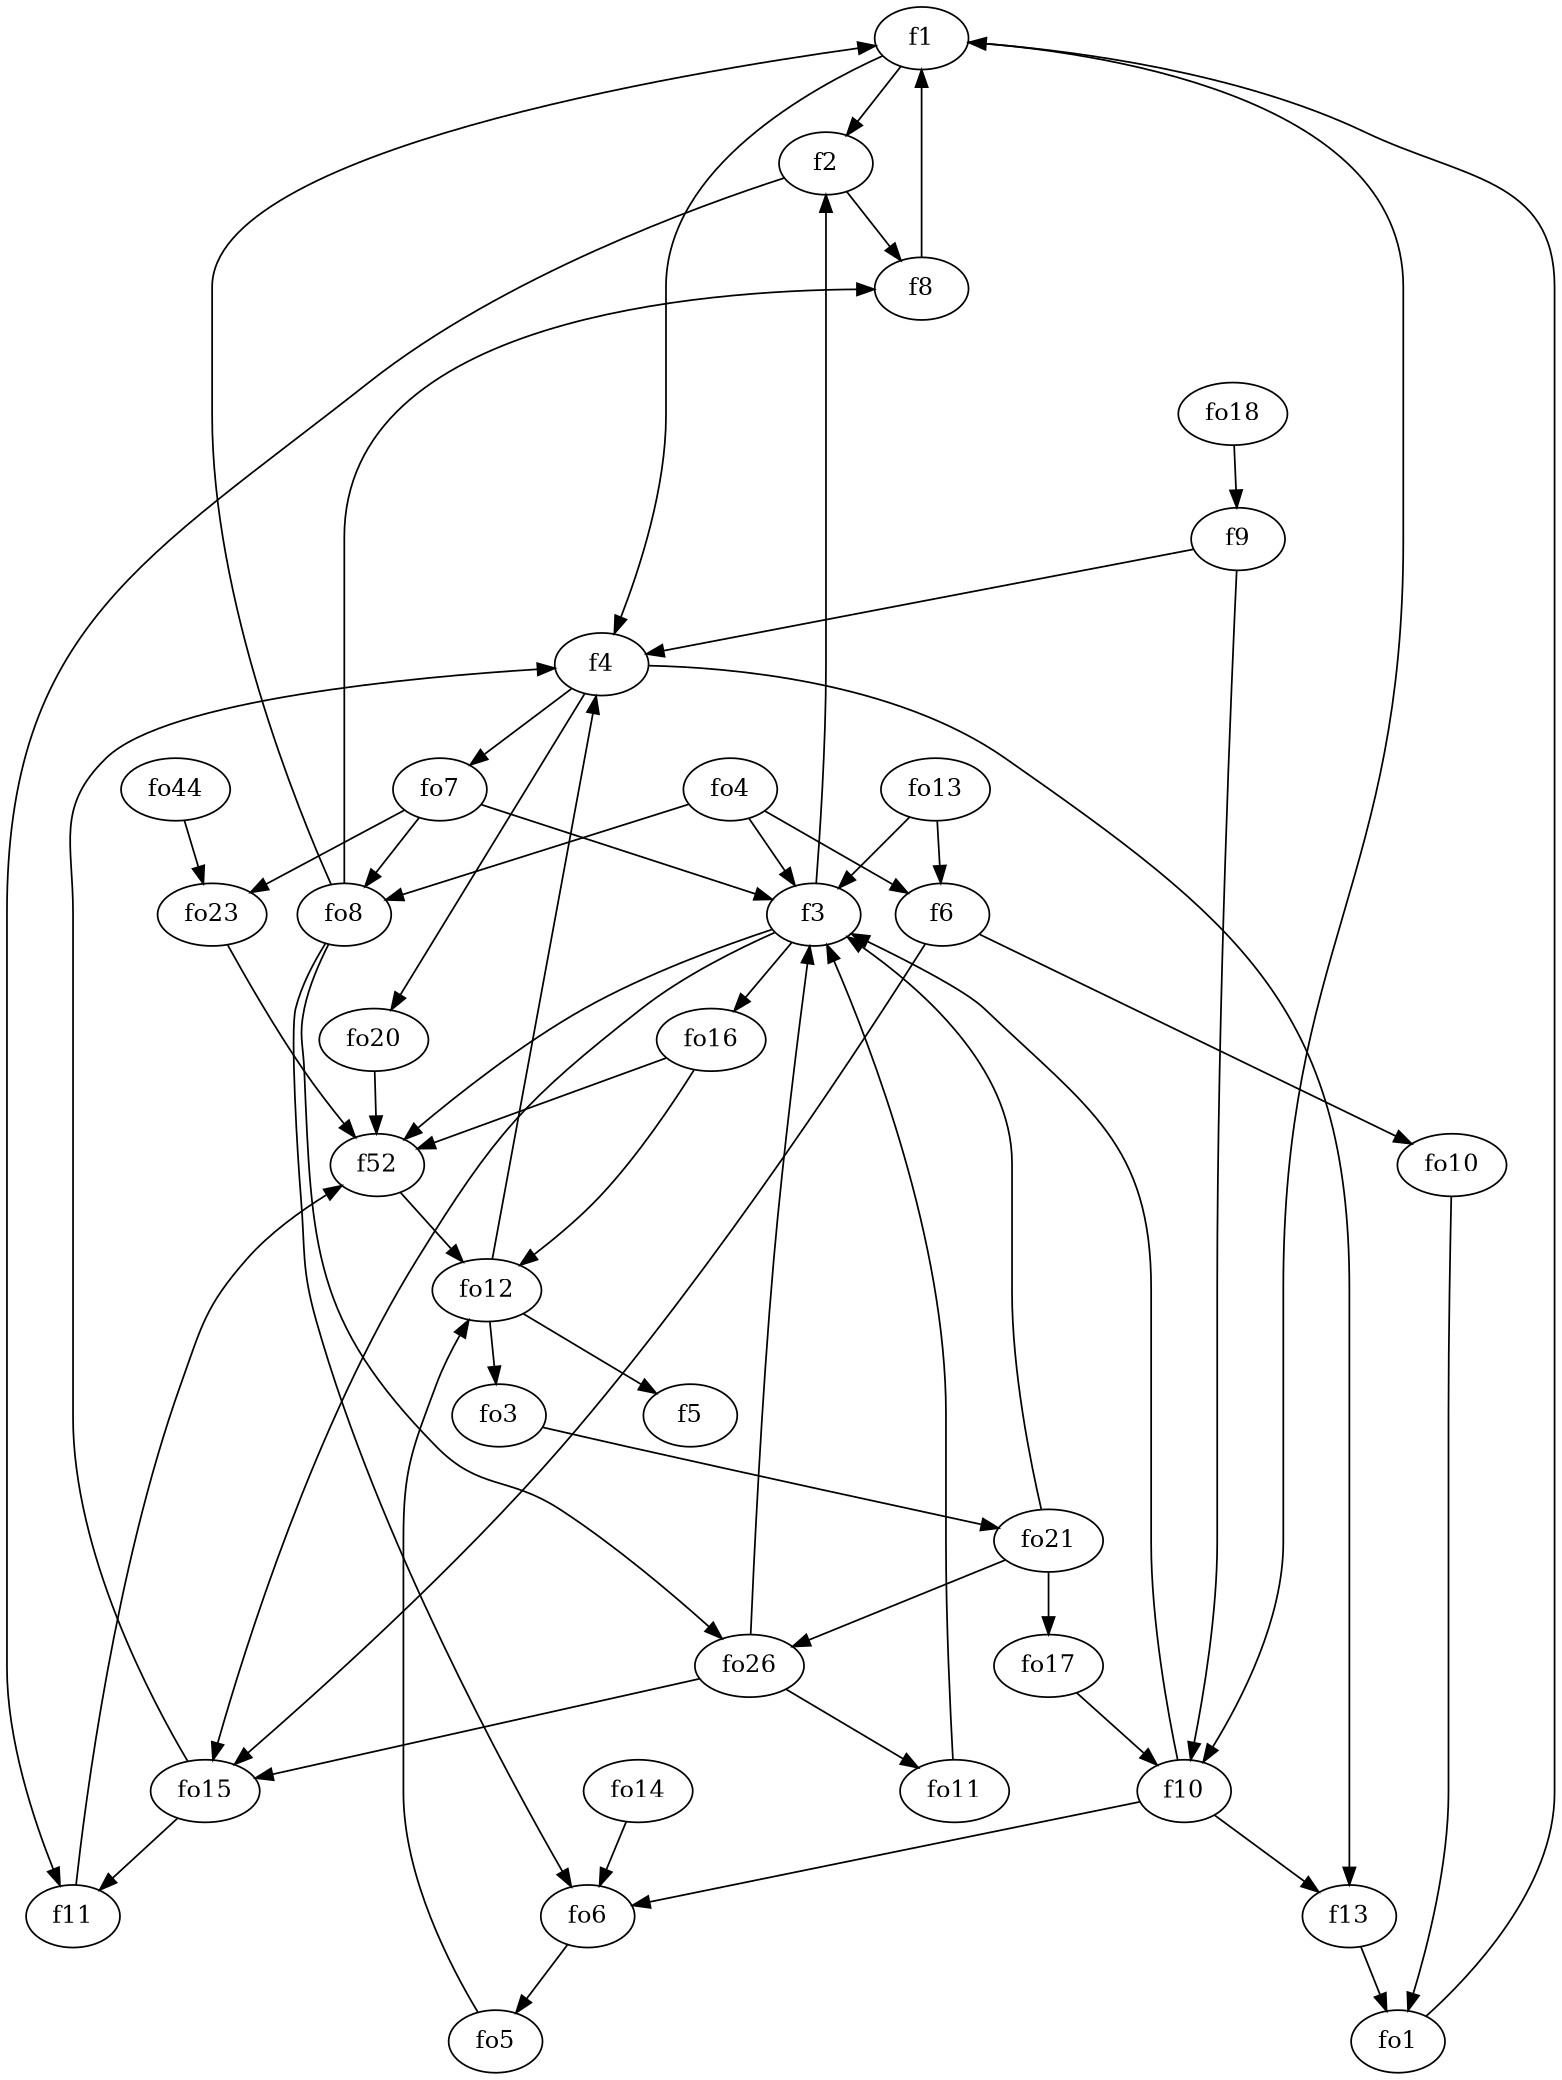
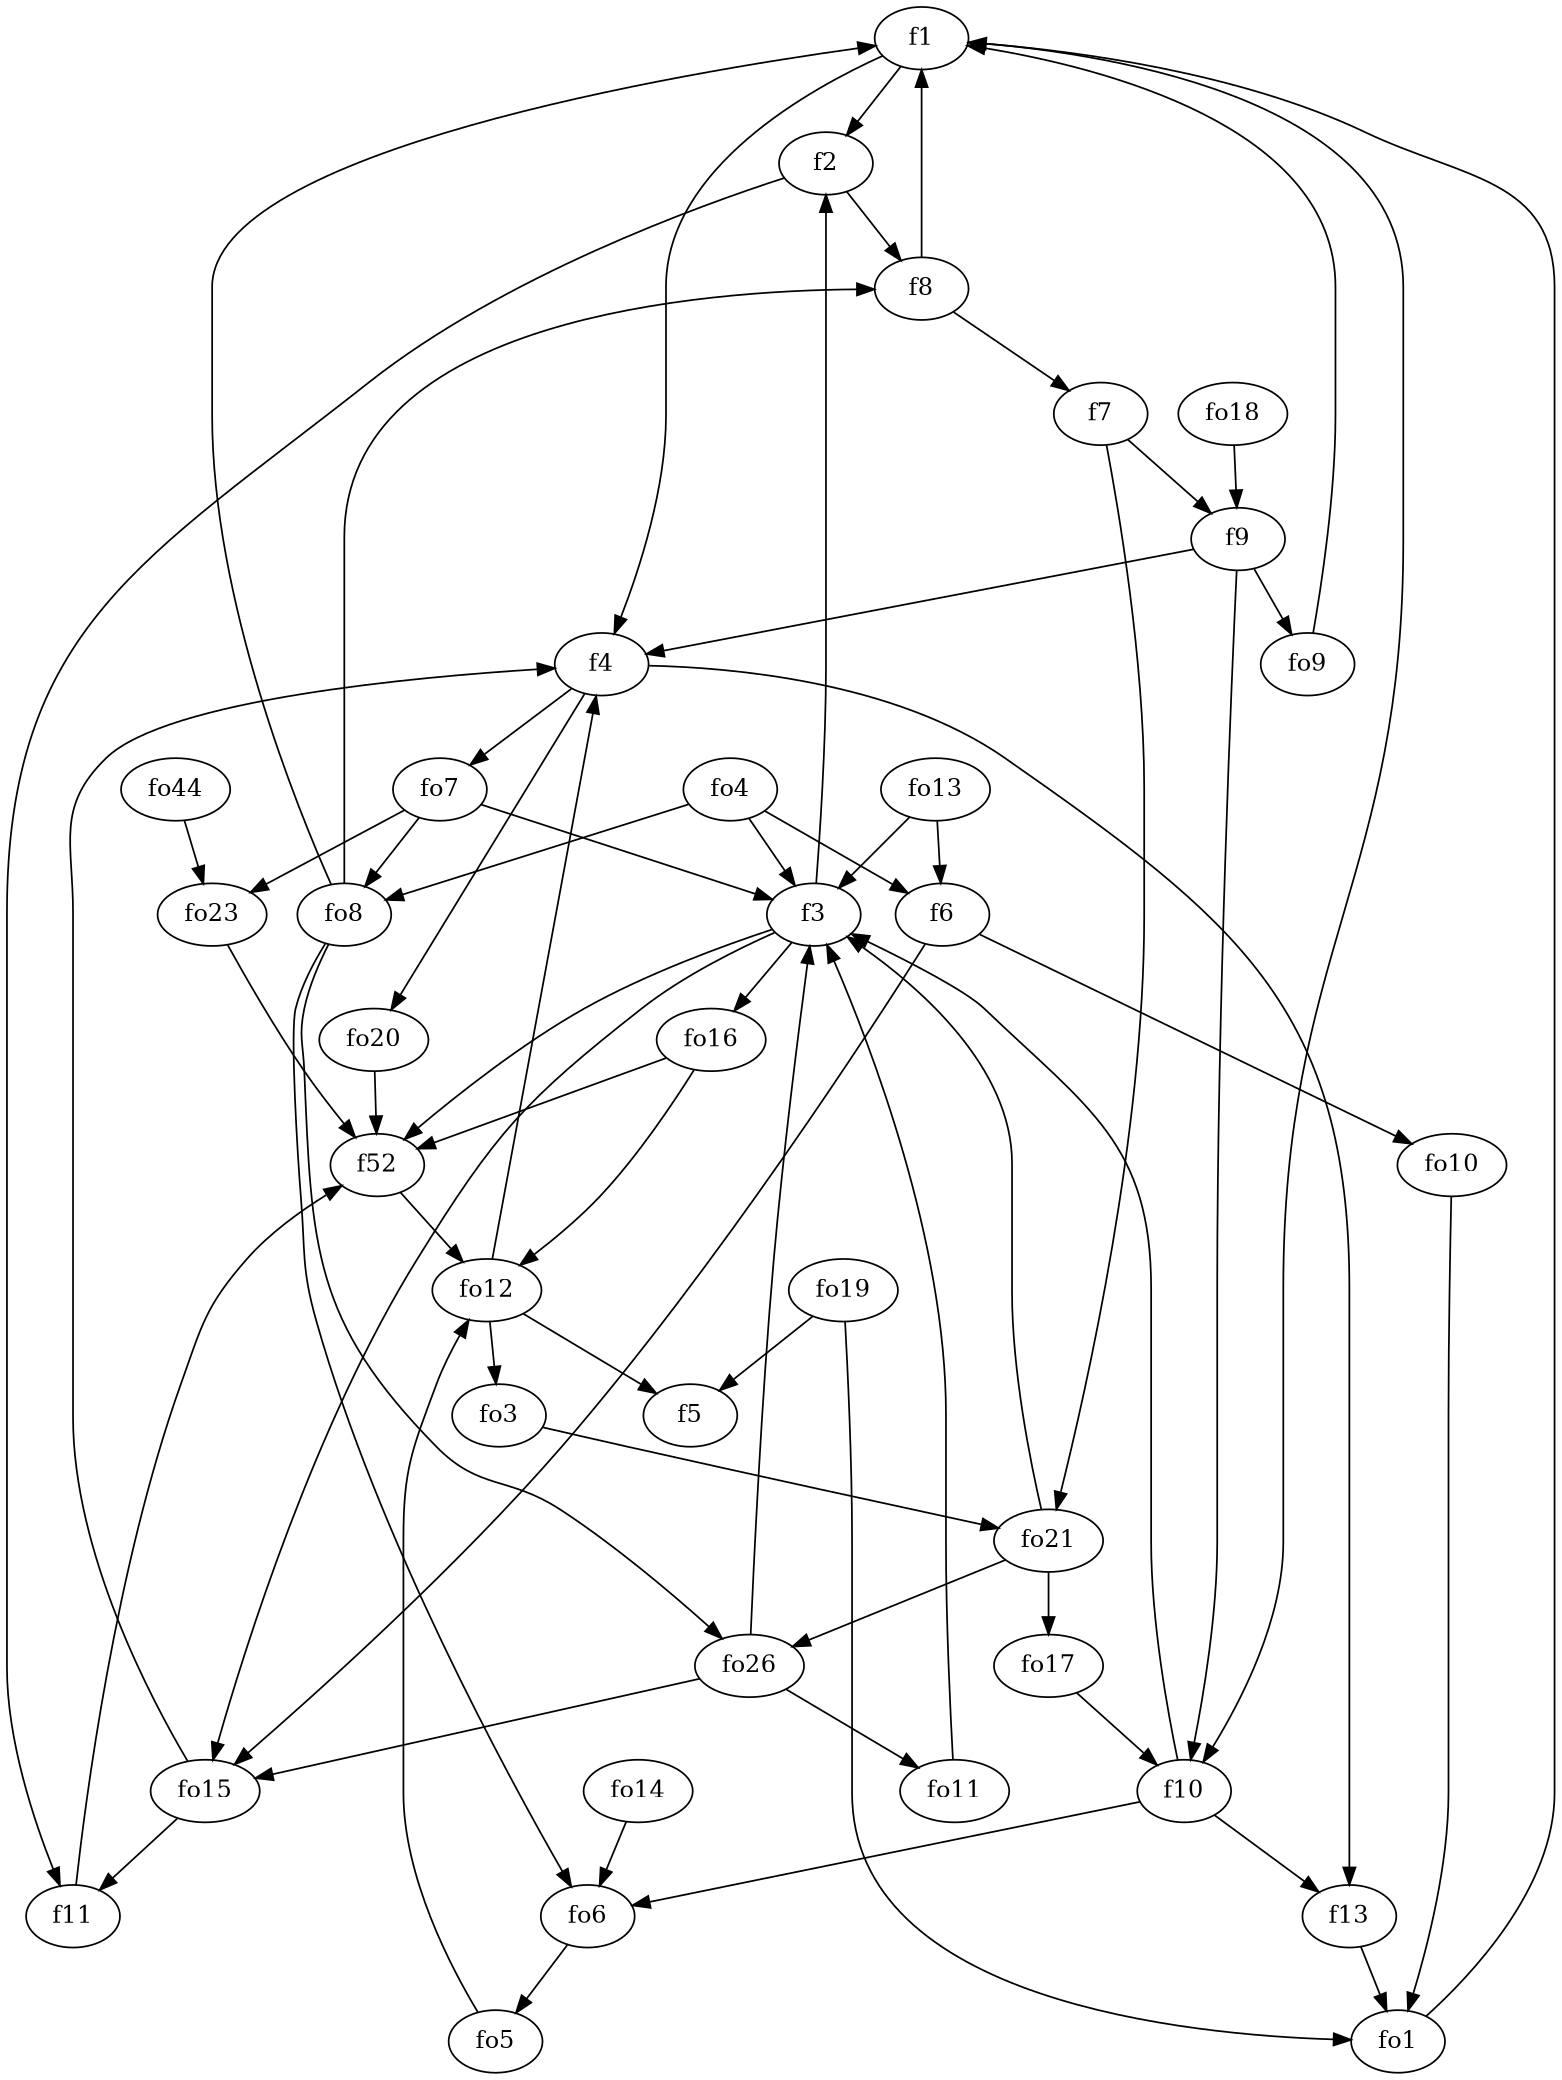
node "f7": added
node "fo9": added
node "fo19": added
